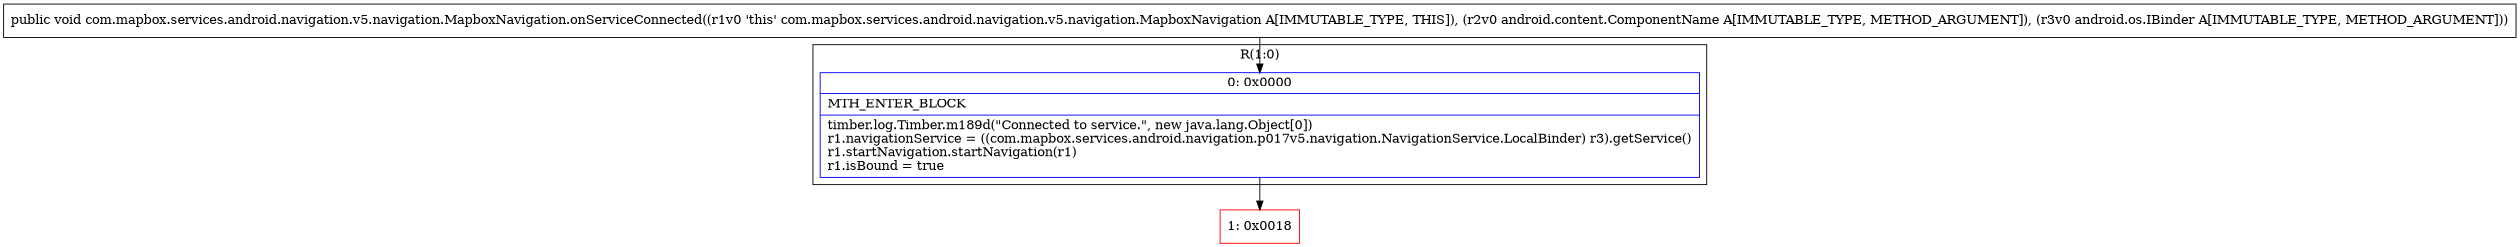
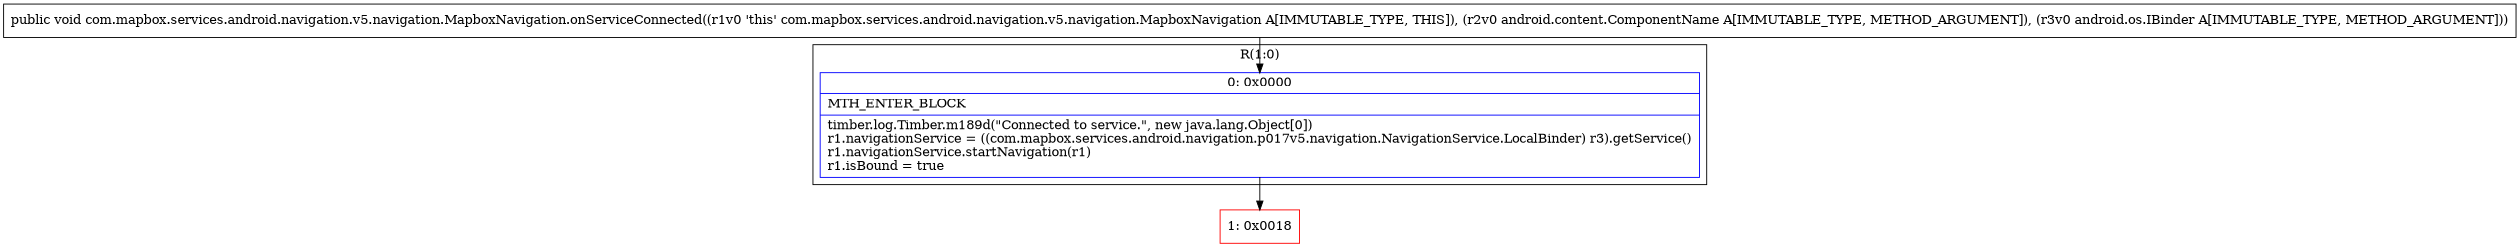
node "0: 0x0000": text "r1.startNavigation.startNavigation(r1)" -> "r1.navigationService.startNavigation(r1)"
